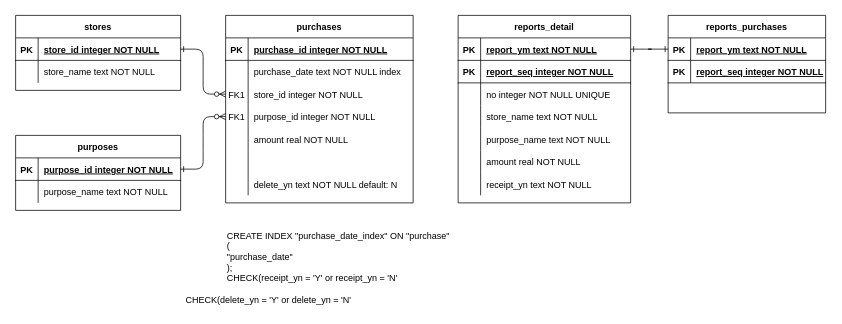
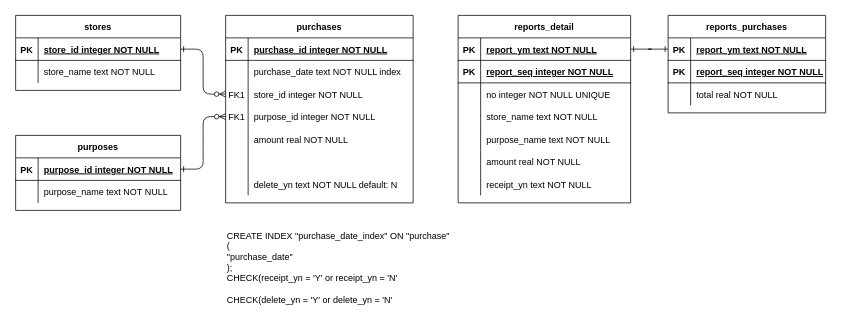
node "total real NOT NULL": added
node "CHECK(delete_yn = 'Y' or delete_yn = 'N'": moved (300, 300) -> (342, 300)
